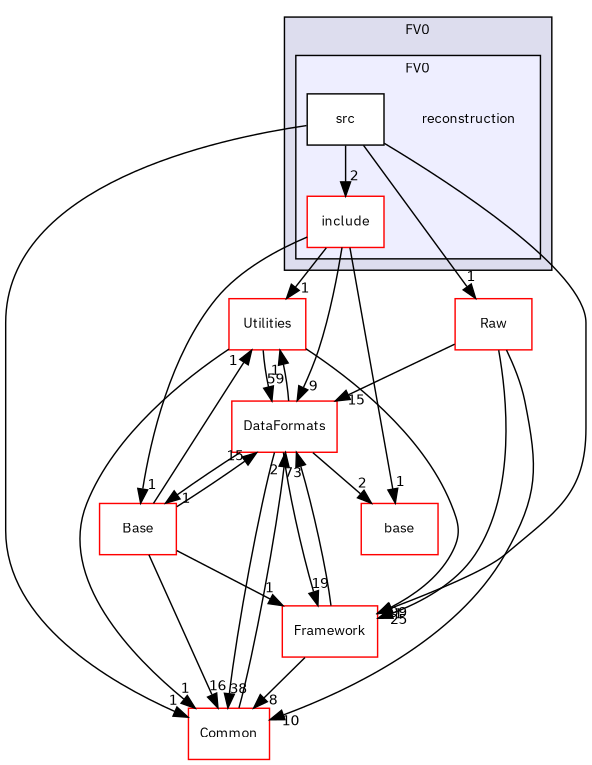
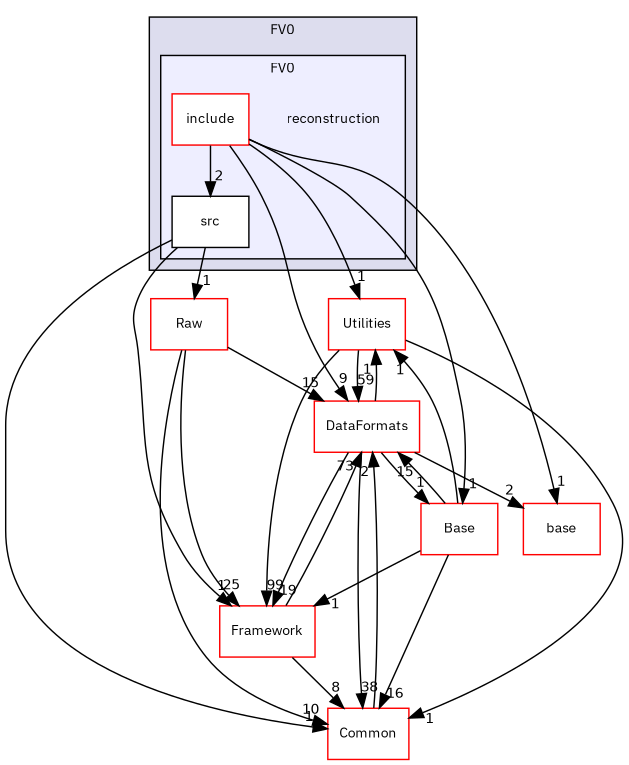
edge "src" -> "include": reversed
